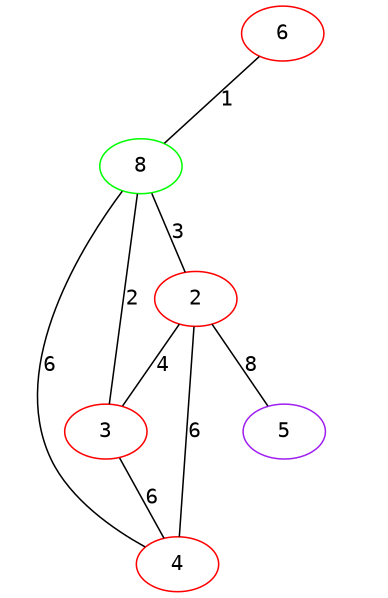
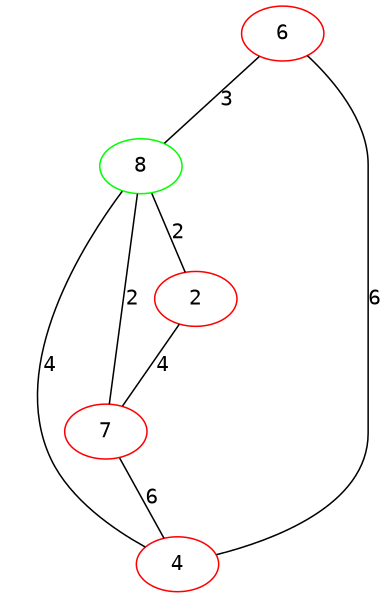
edge "6" -- "8": label "1" -> "3"
edge "8" -- "2": label "3" -> "2"
edge "8" -- "4": label "6" -> "4"
node "3": label "3" -> "7"
edge "2" -- "4": now "6" -- "4"
node "5": removed
